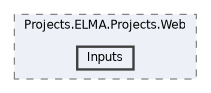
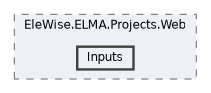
cluster "Projects.ELMA.Projects.Web": label "Projects.ELMA.Projects.Web" -> "EleWise.ELMA.Projects.Web"
